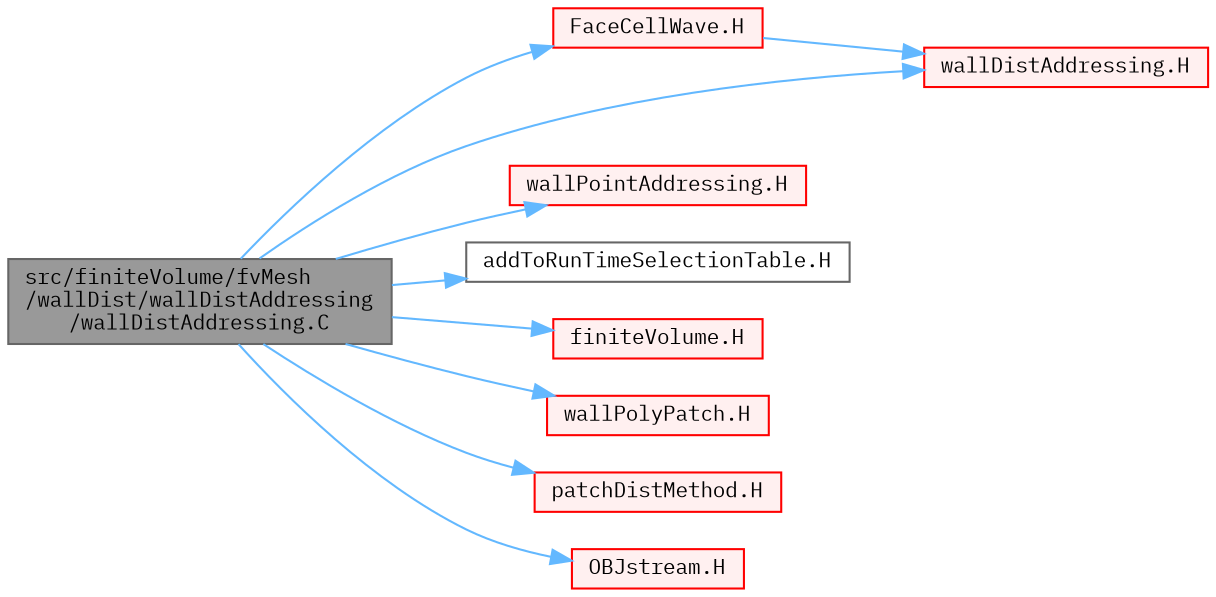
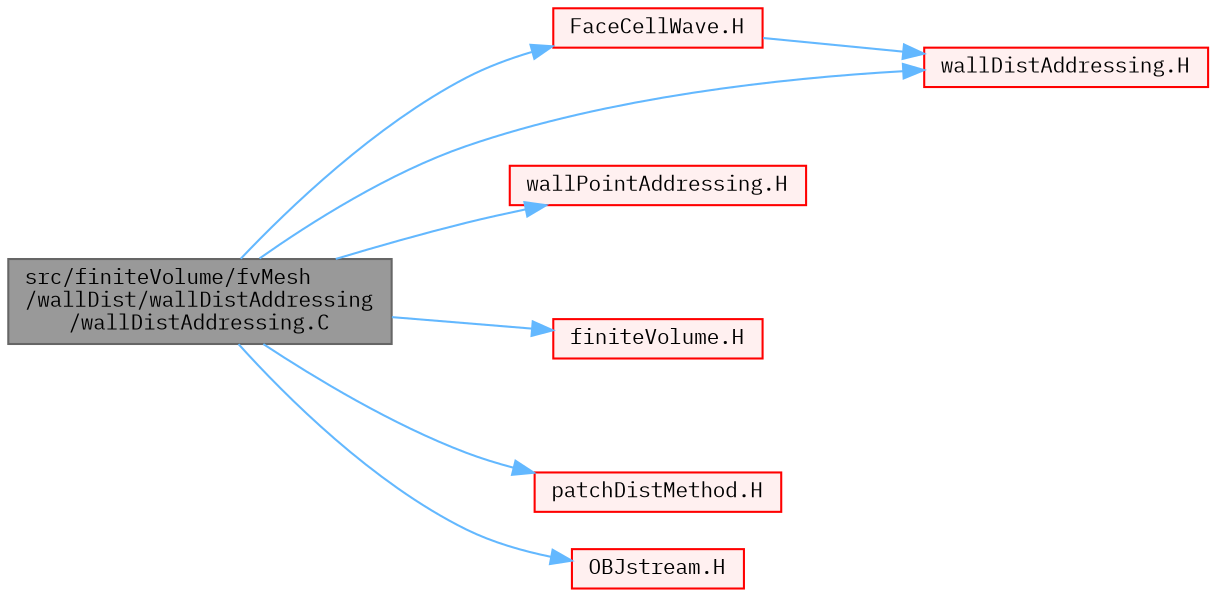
node "addToRunTimeSelectionTable.H": removed
node "wallPolyPatch.H": removed
